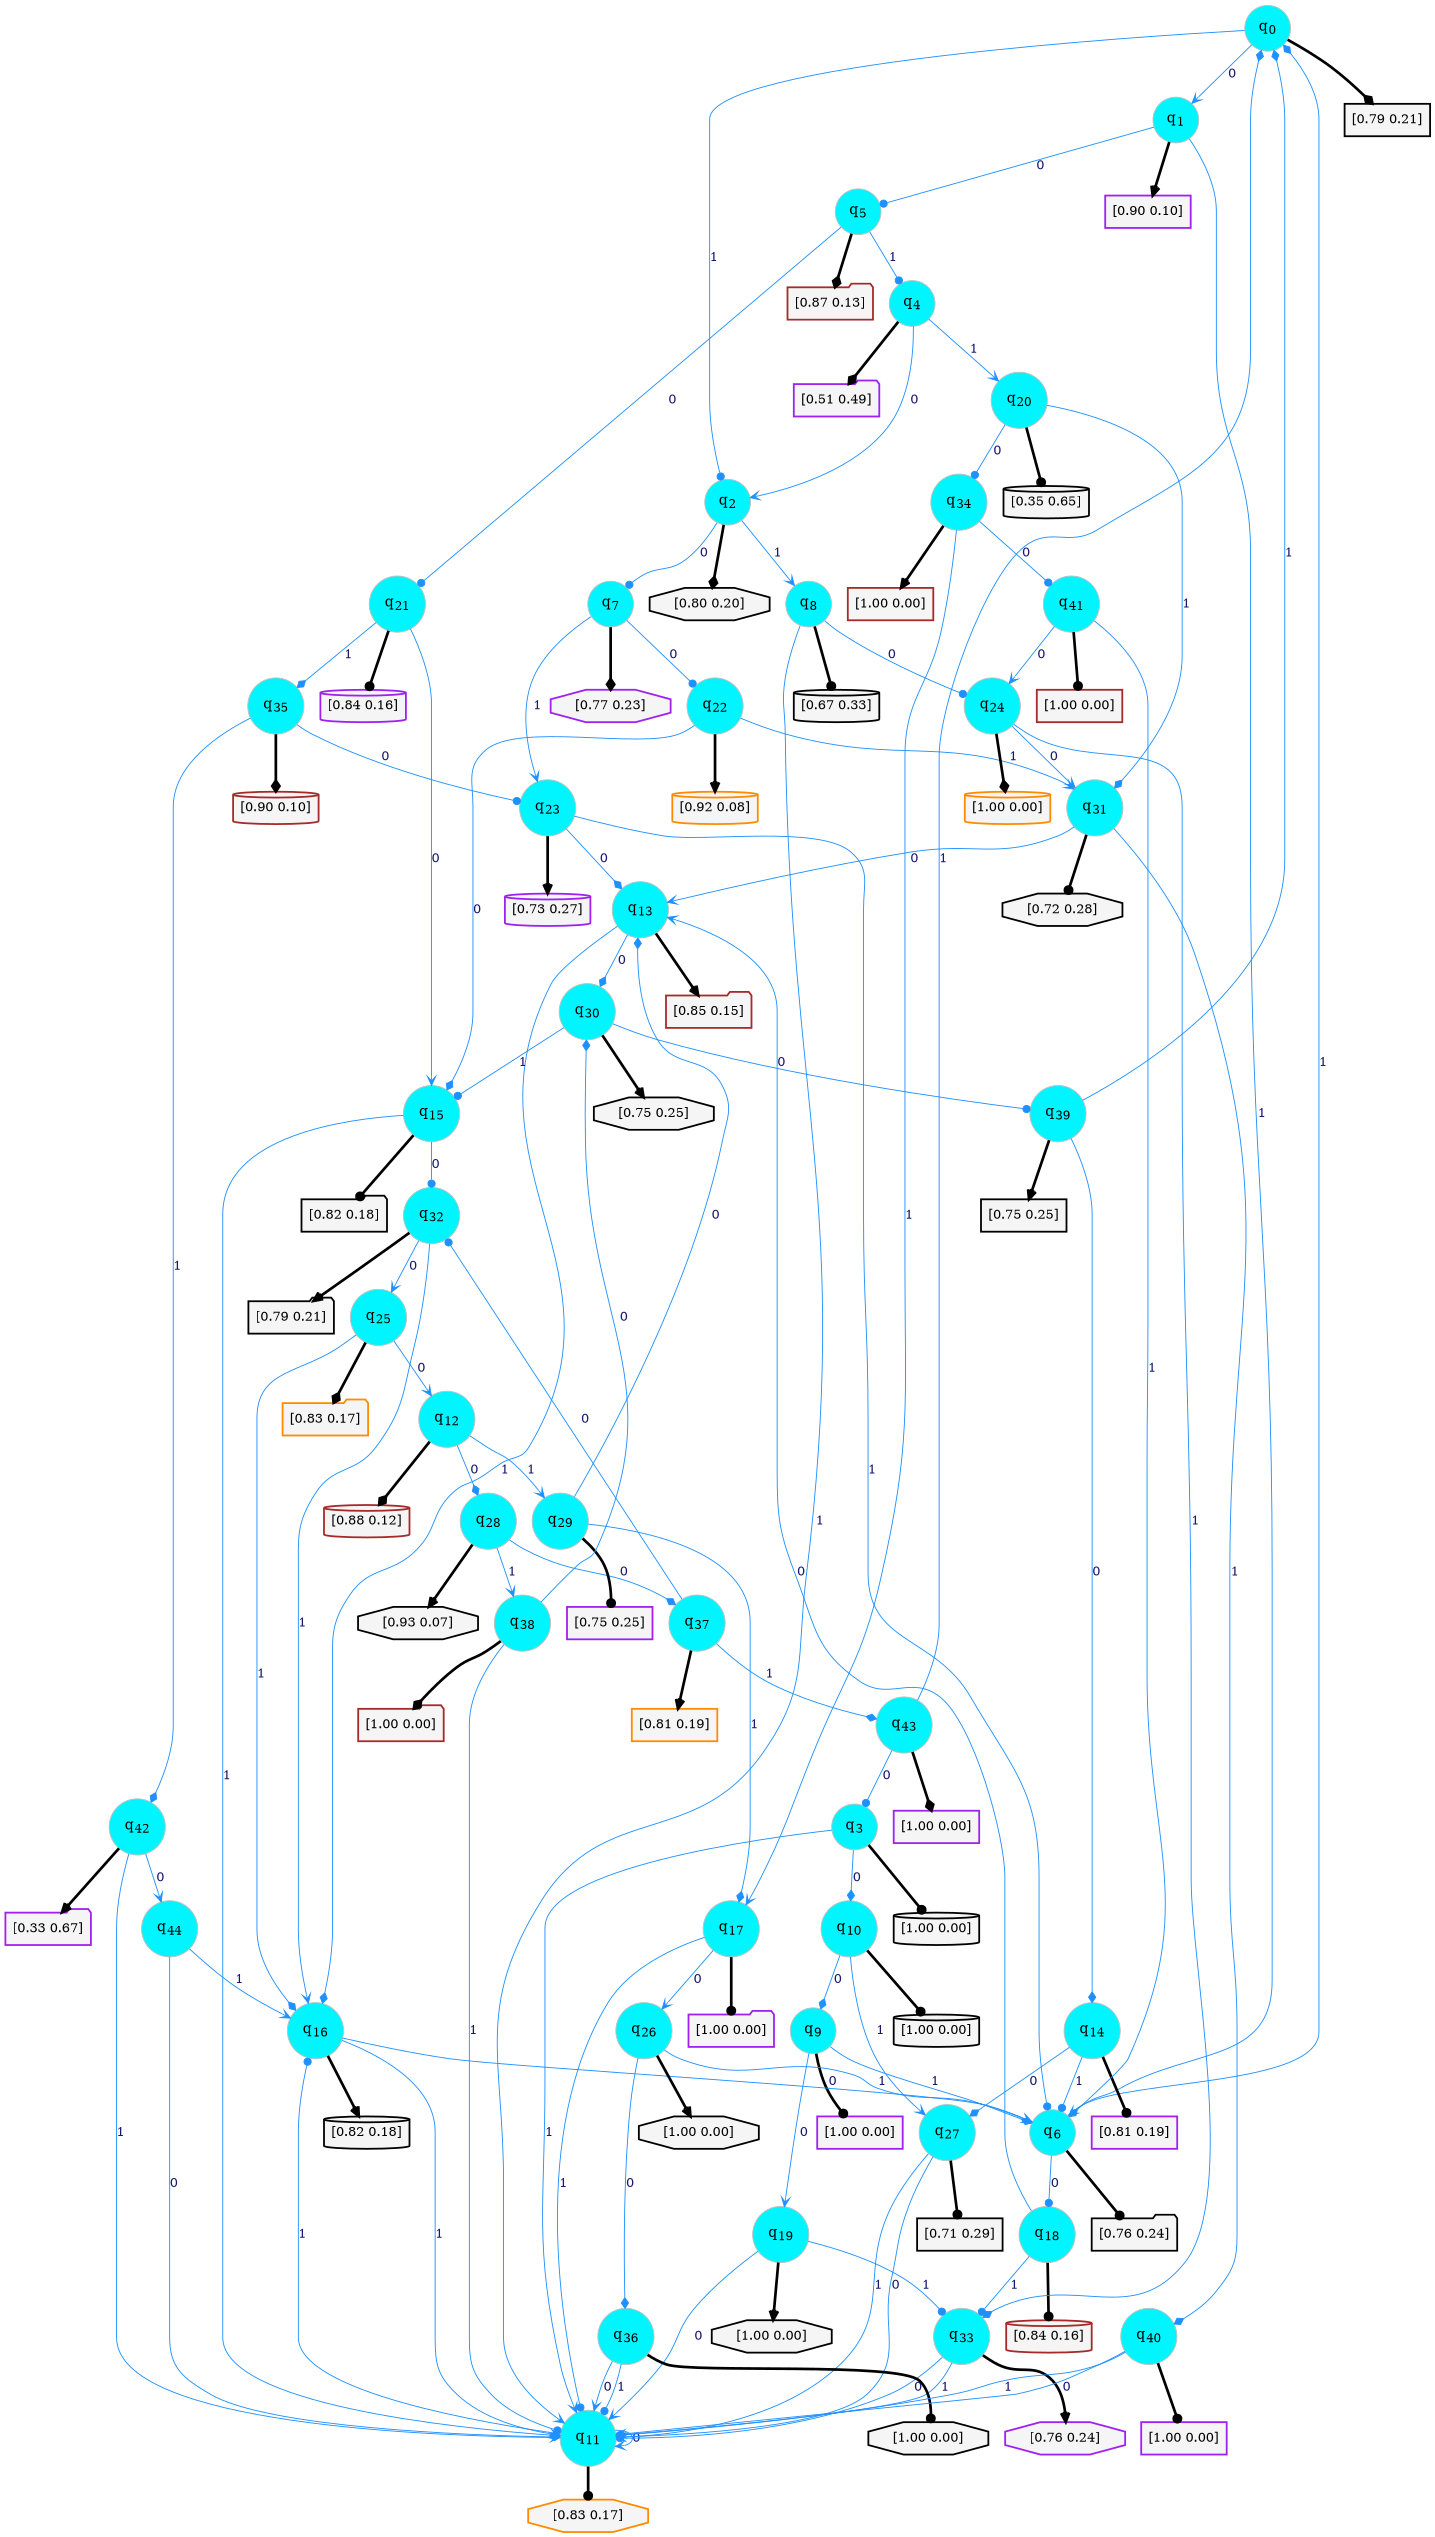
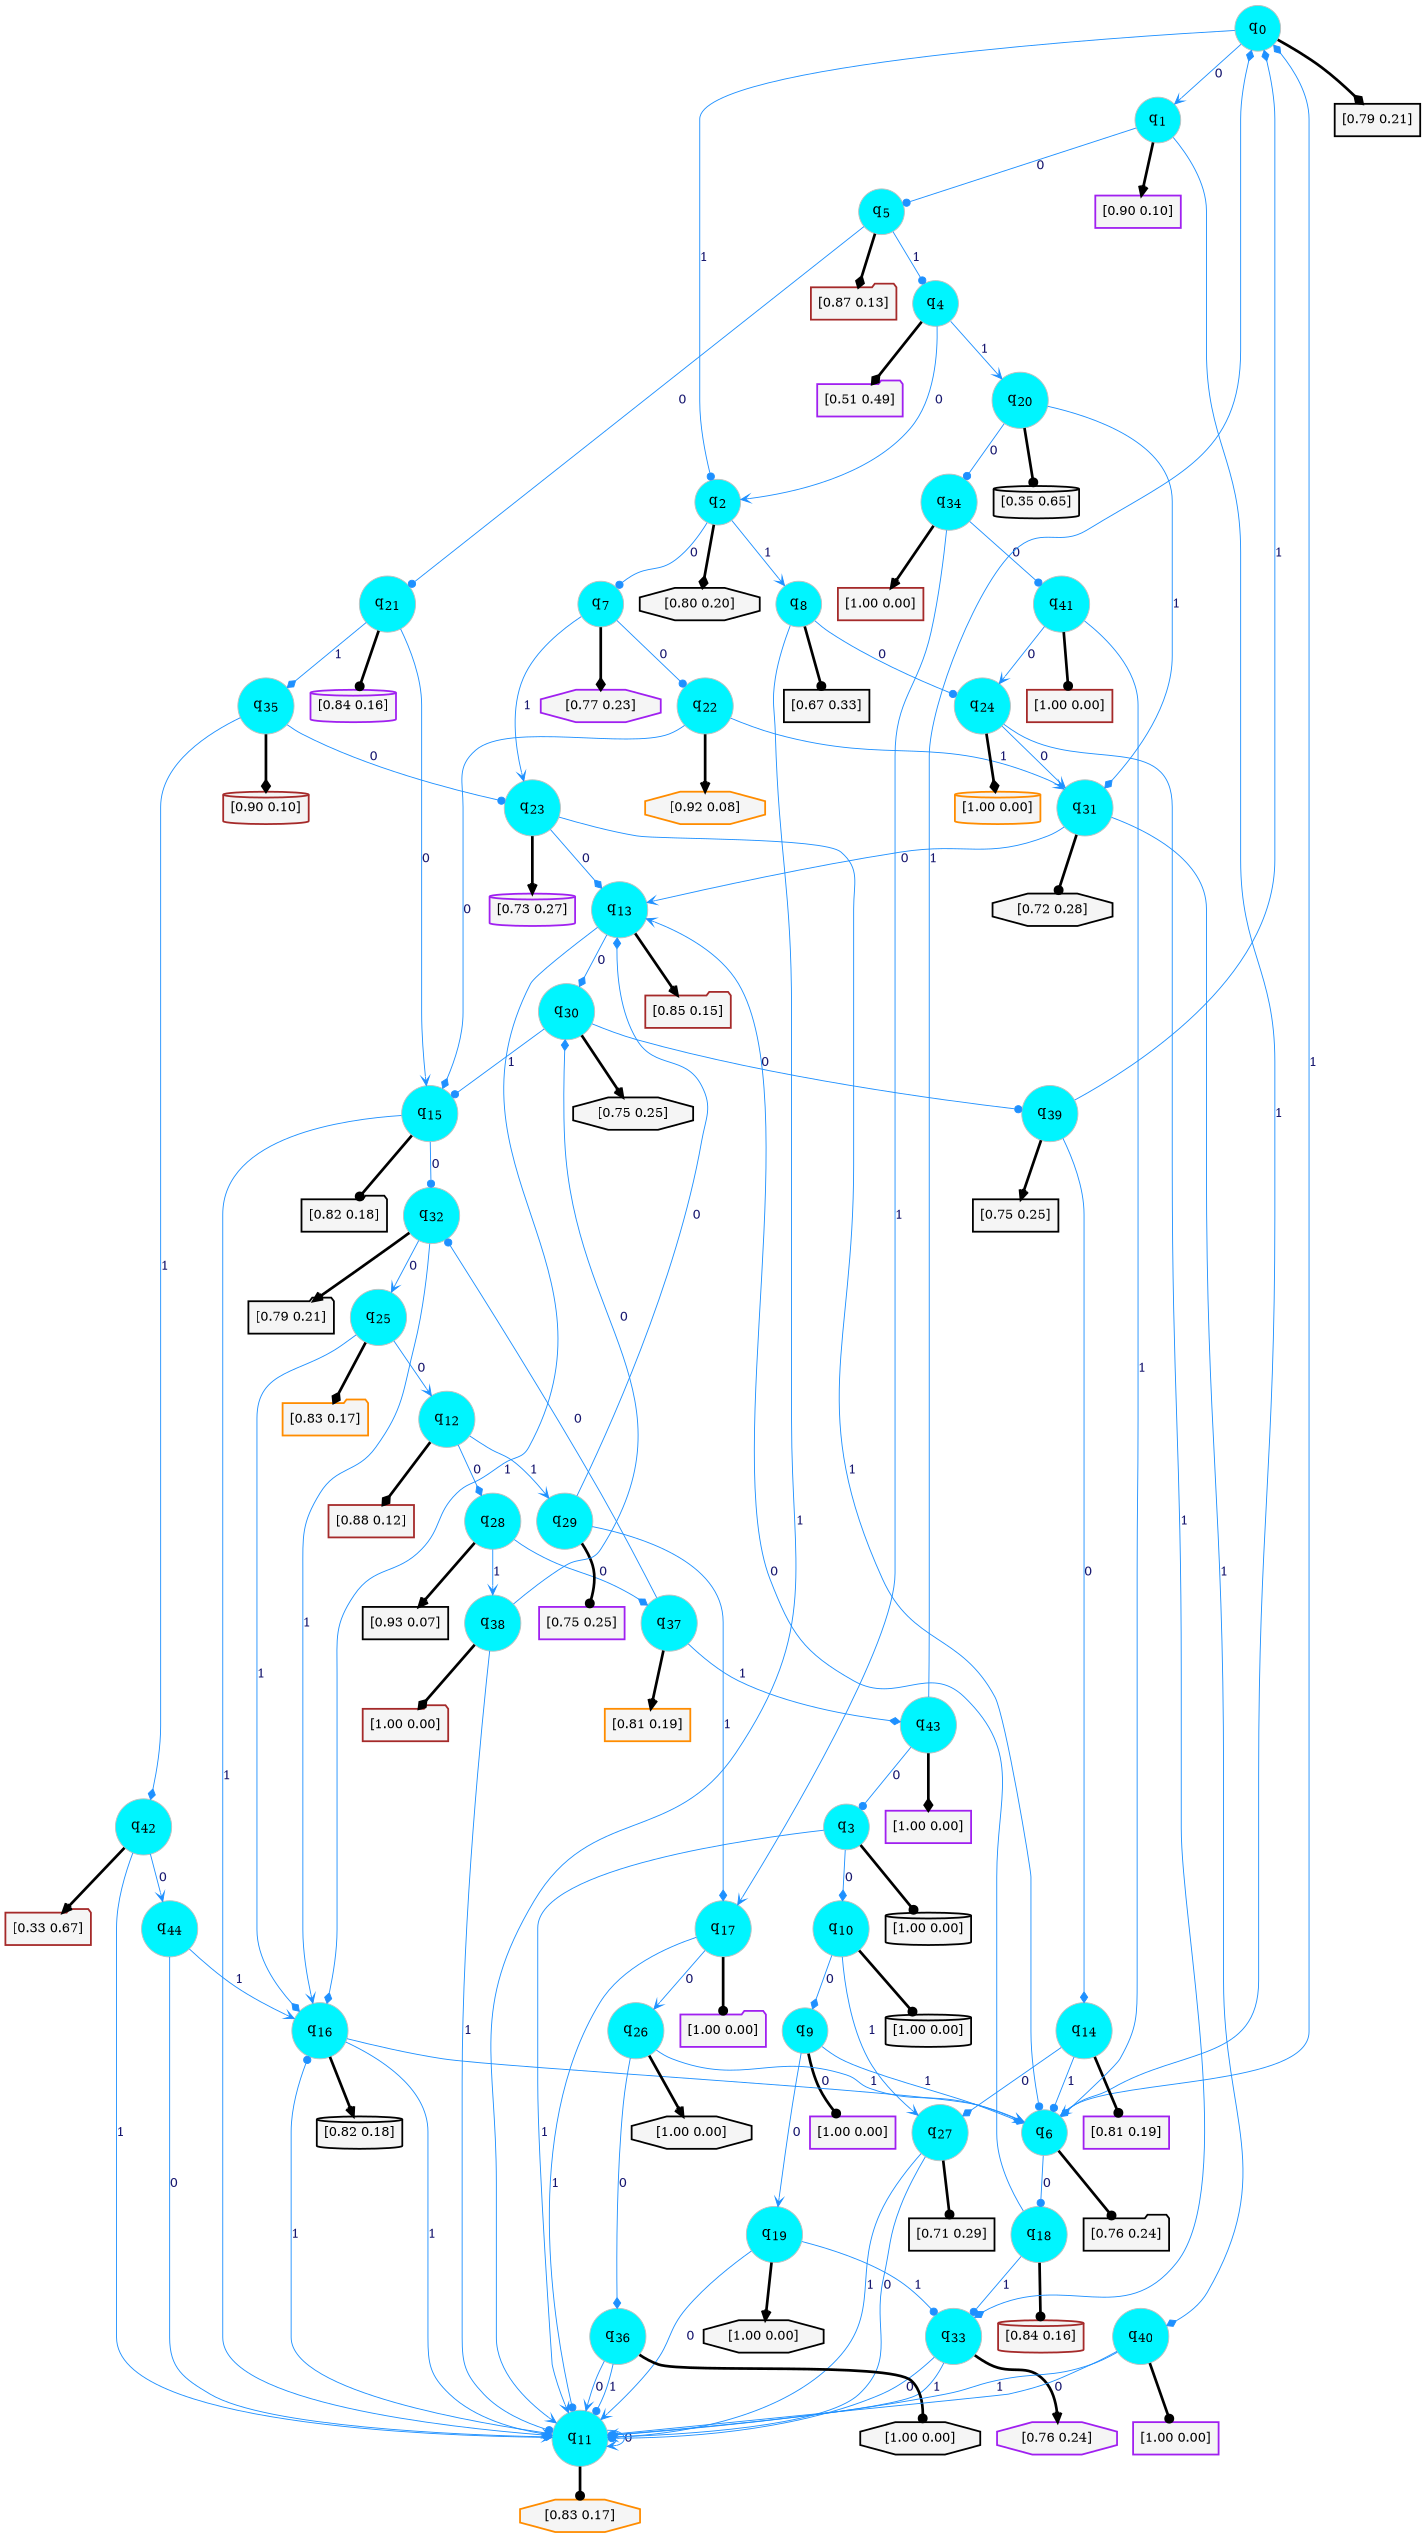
node "[0.67 0.33]": shape cylinder -> box
node "[0.92 0.08]": shape cylinder -> octagon
node "[0.88 0.12]": shape cylinder -> box
node "[0.93 0.07]": shape octagon -> box
node "[0.33 0.67]": color purple -> brown
